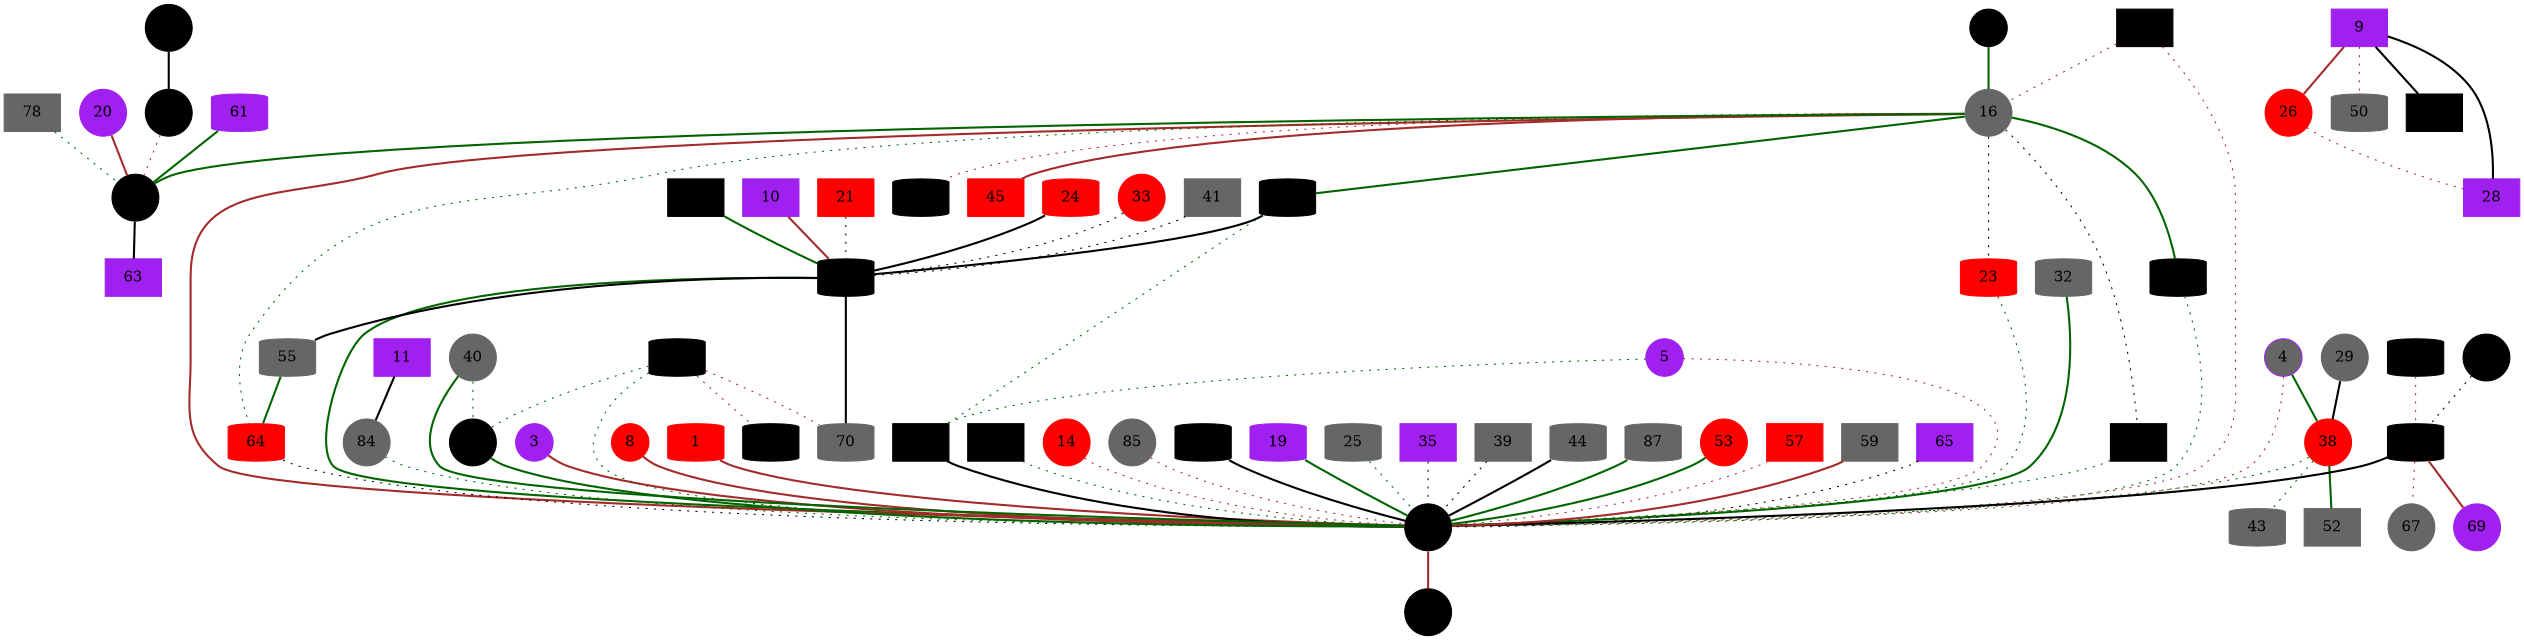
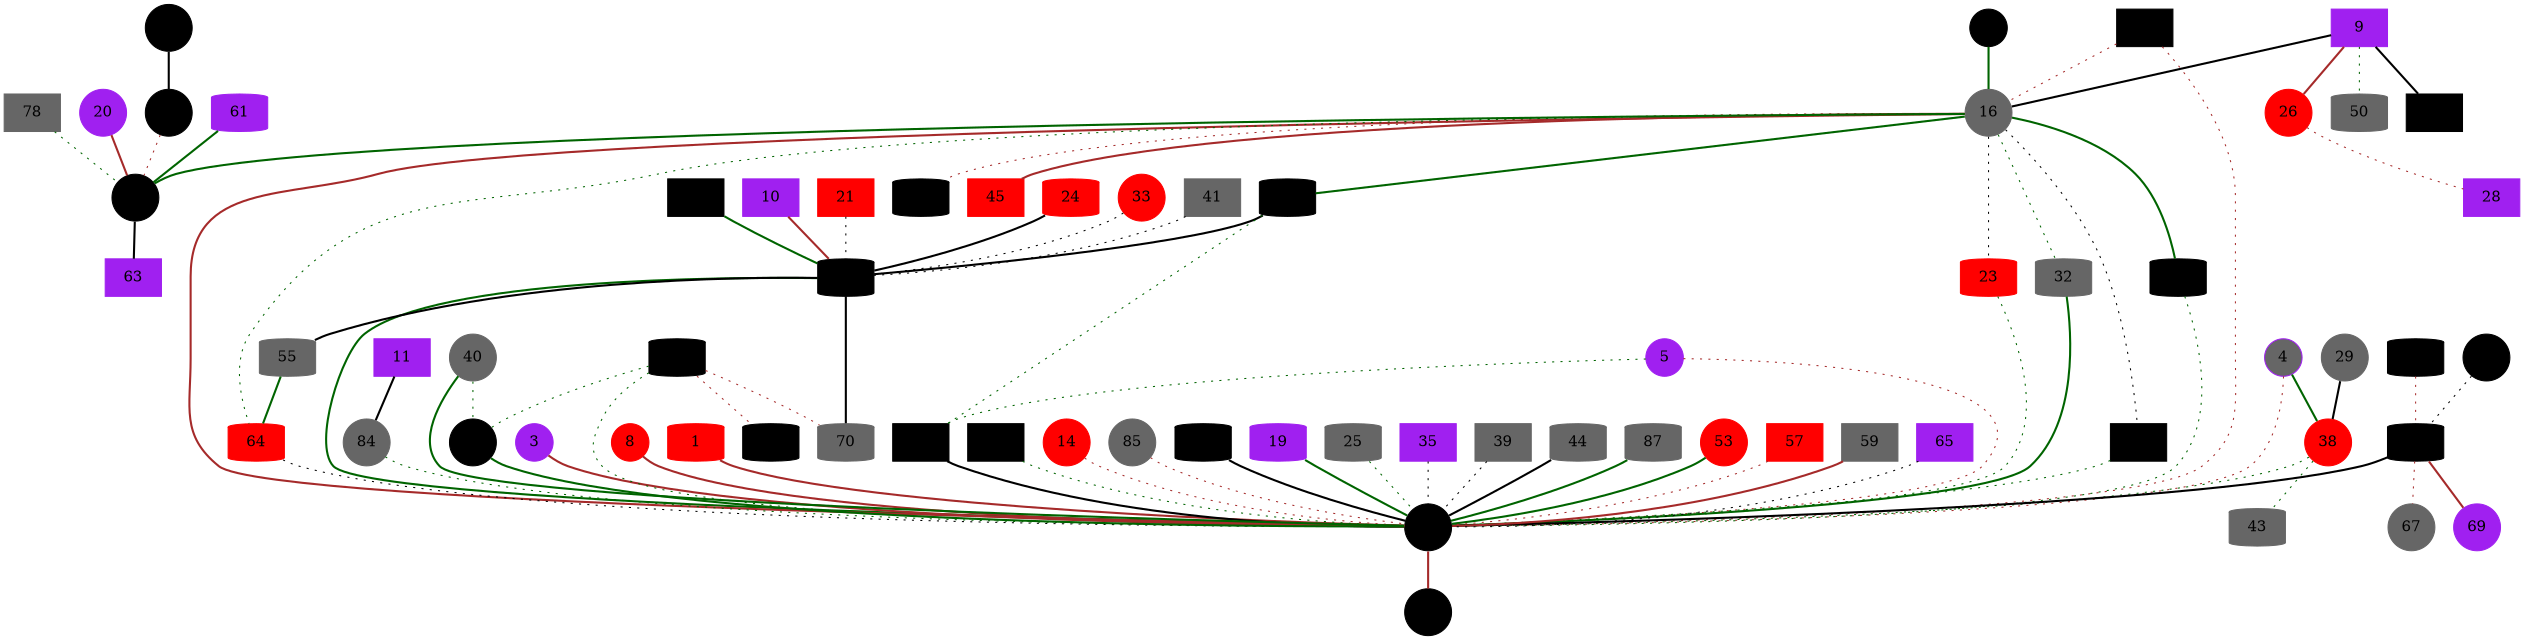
edge "9" -- "50": color brown -> darkgreen
edge "9" -- "28": now "9" -- "16"
edge "16" -- "32": added
node "52": removed
